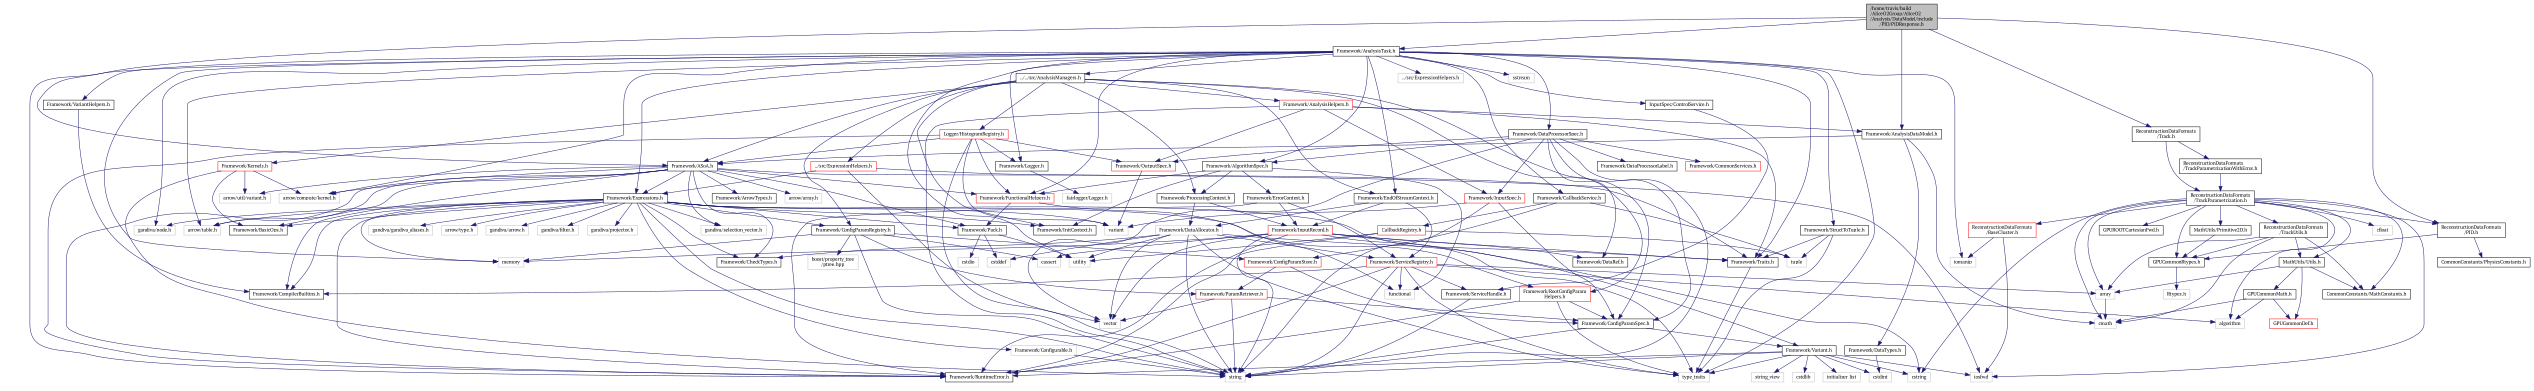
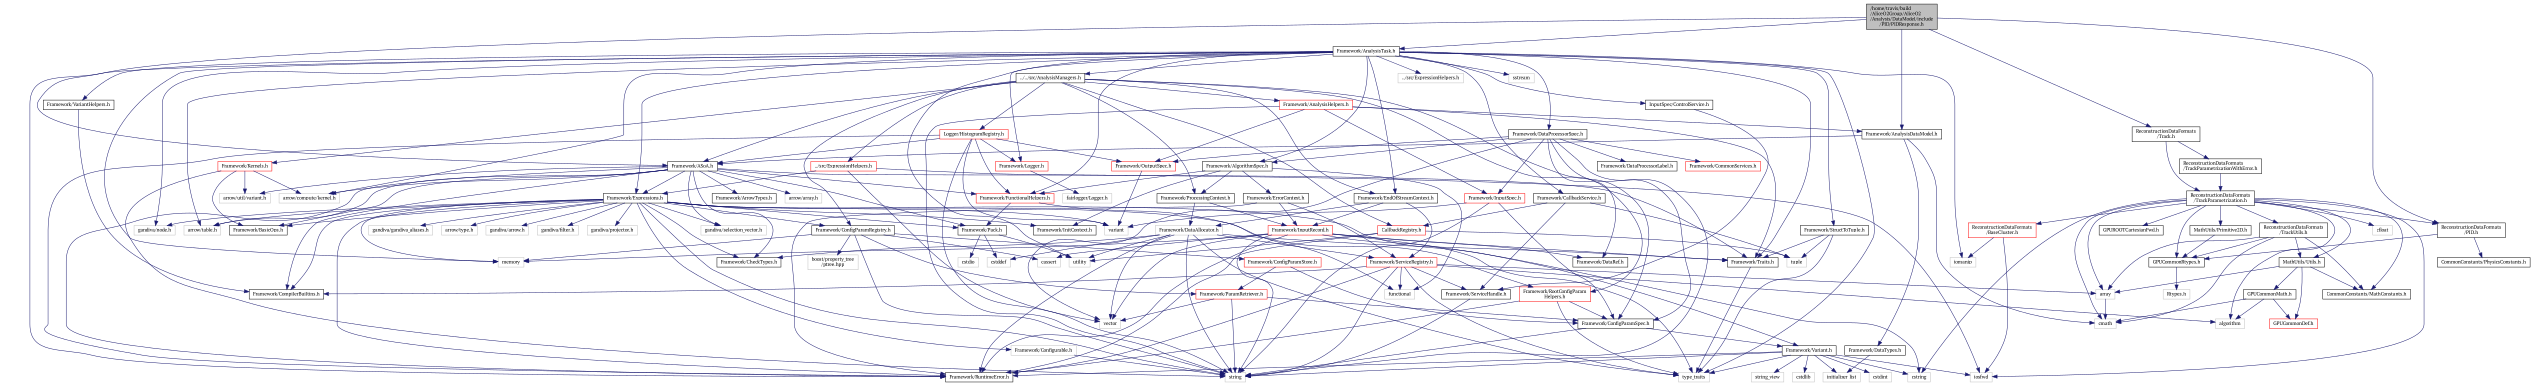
edge "../../src/AnalysisManagers.h" -> "Framework/InitContext.h": now "../../src/AnalysisManagers.h" -> "CallbackRegistry.h"
node "Framework/Logger.h": color black -> red
edge "Framework/CallbackService.h" -> "Framework/ConfigParamStore.h": now "Framework/CallbackService.h" -> "Framework/ServiceHandle.h"
edge "Framework/DataAllocator.h" -> "Framework/RuntimeError.h": added
edge "Framework/DataTypes.h" -> "cstdint": now "Framework/DataTypes.h" -> "initializer_list"
